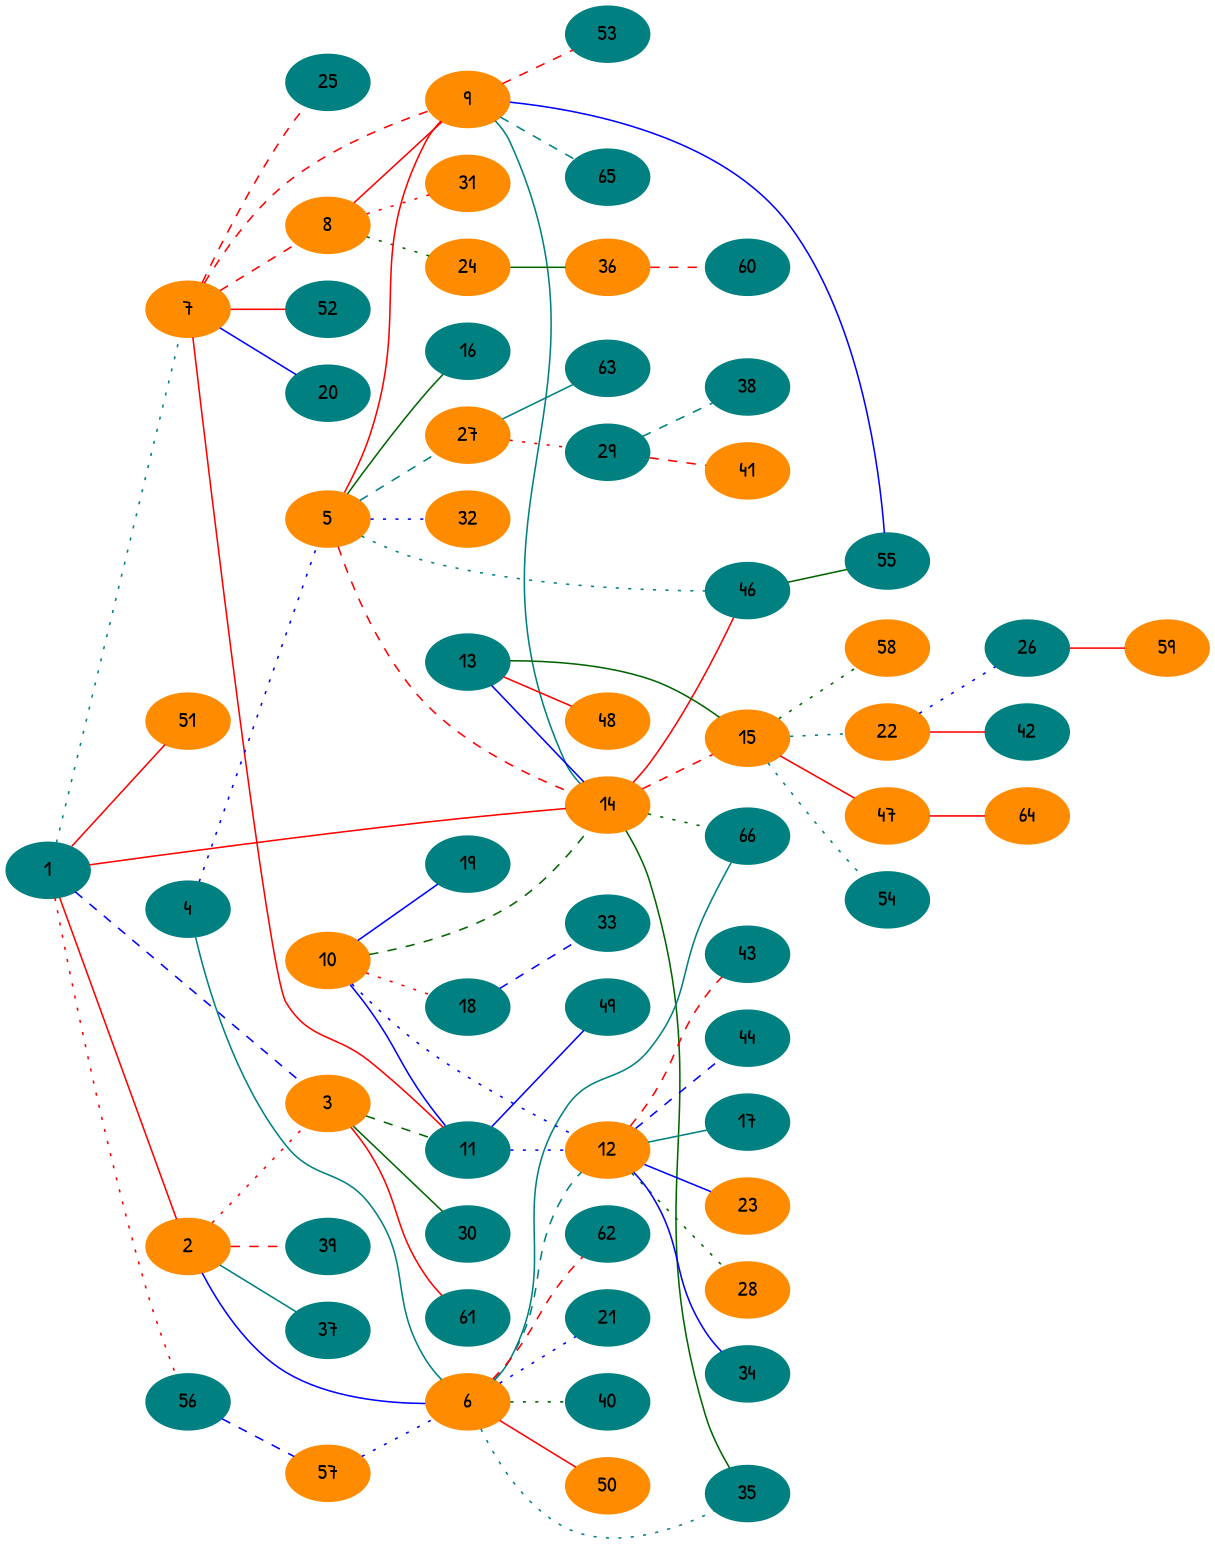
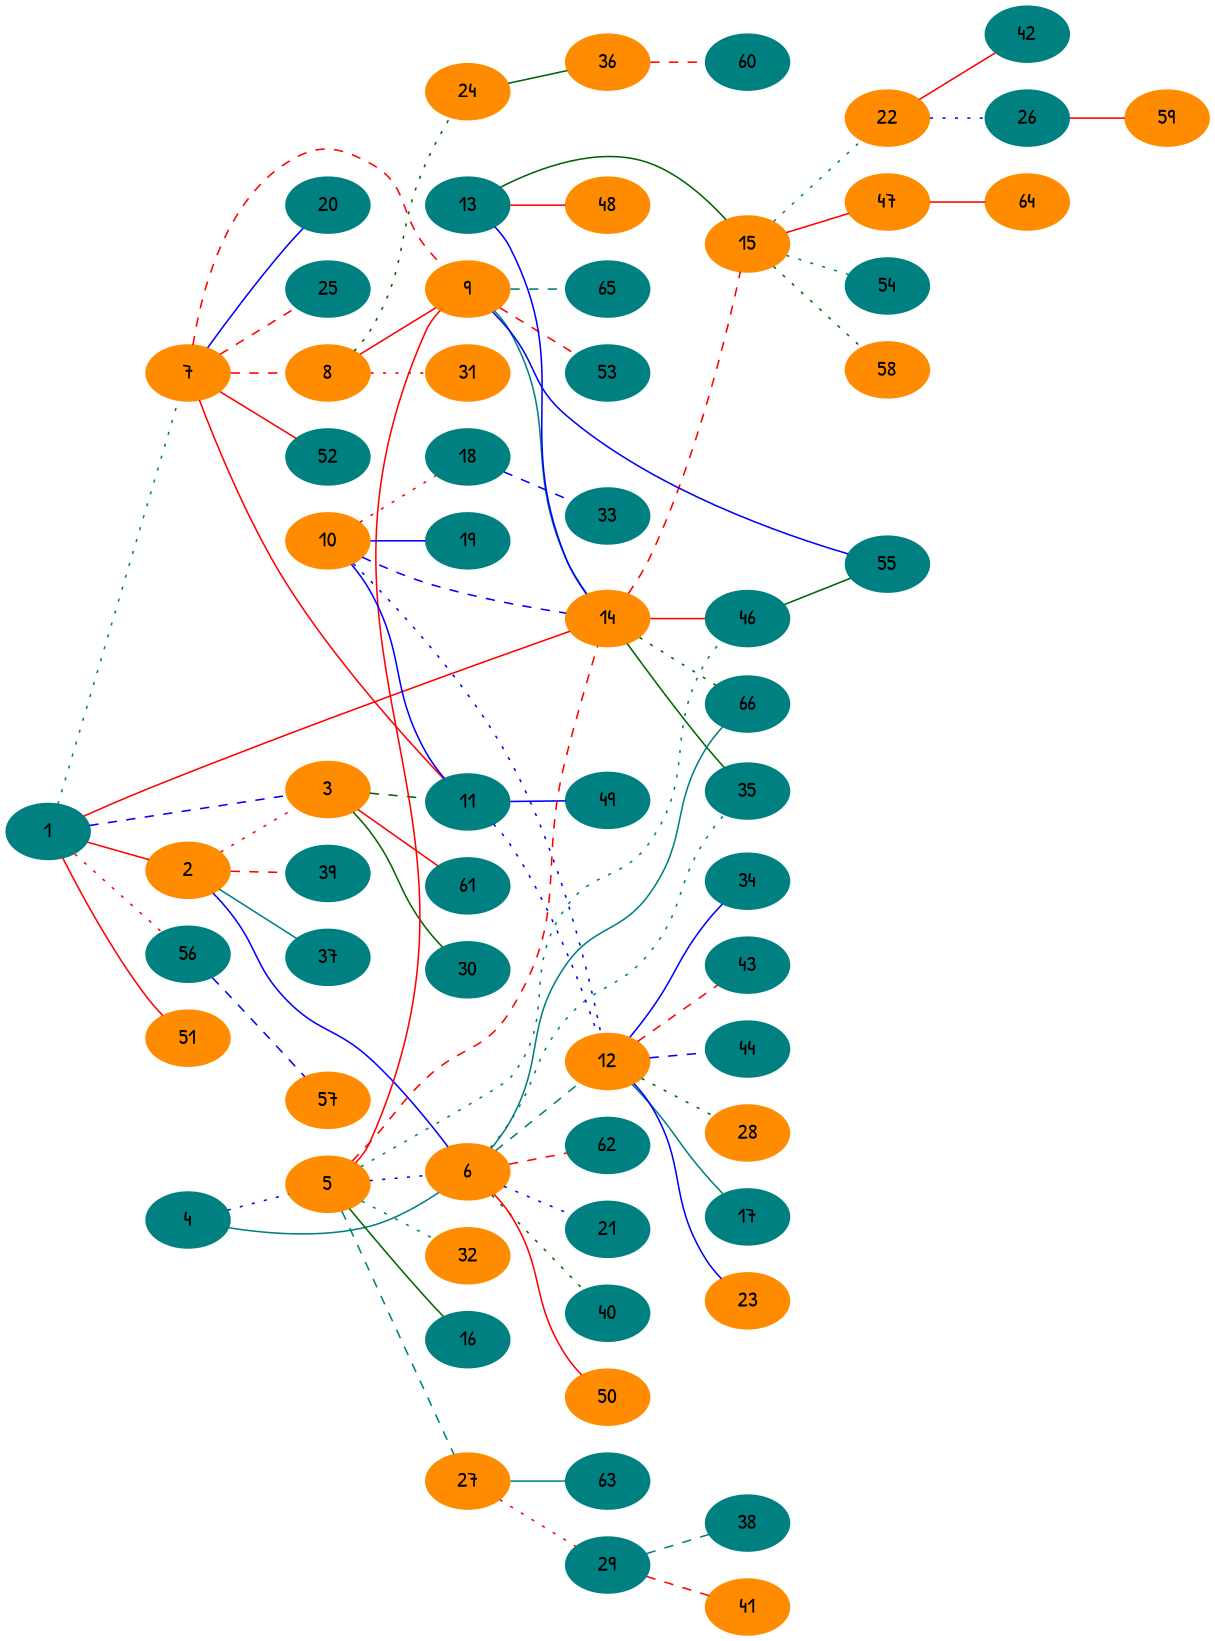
edge "5" -- "32": color blue -> teal
edge "14" -- "10": color darkgreen -> blue
edge "6" -- "57": now "6" -- "5"
